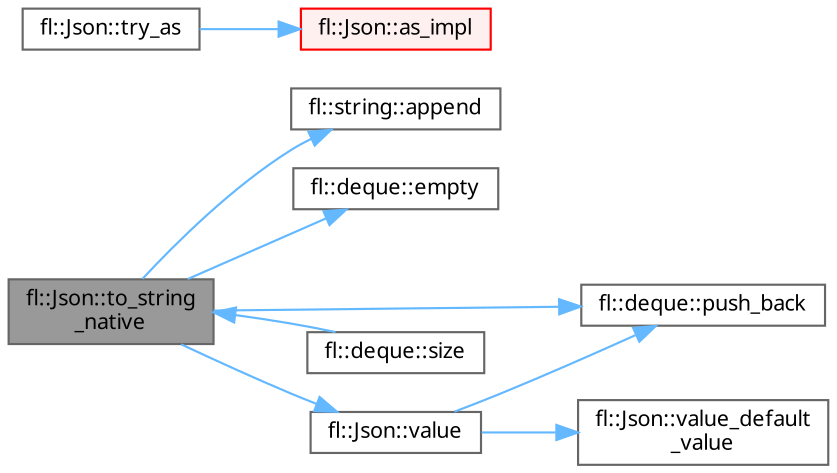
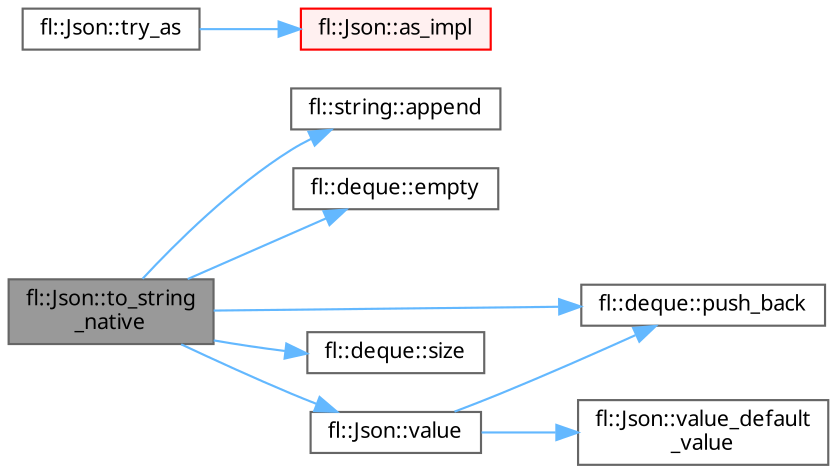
edge "fl::deque::size" -> "fl::Json::to_string _native": reversed
